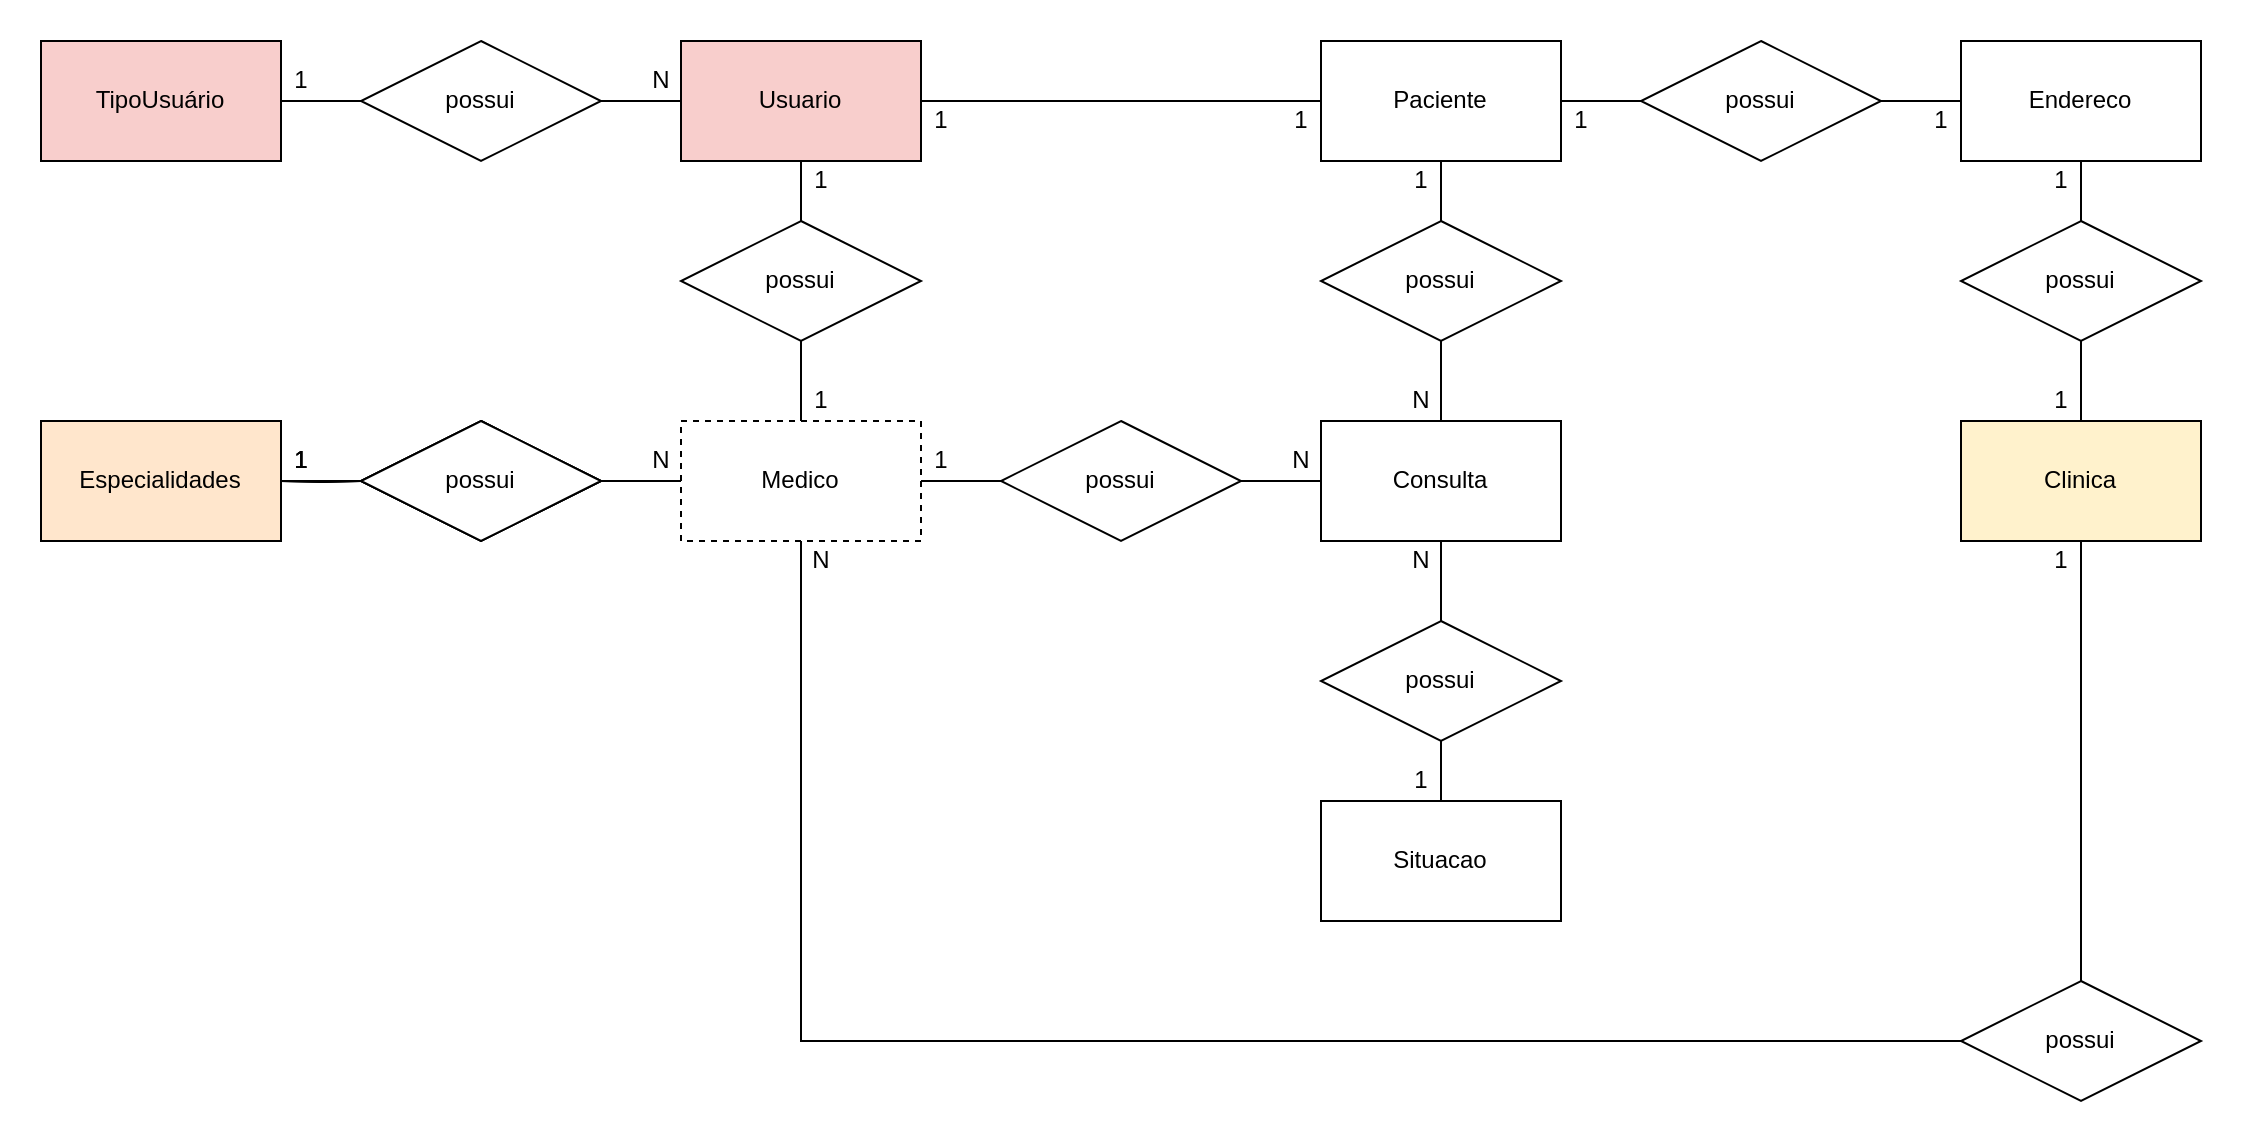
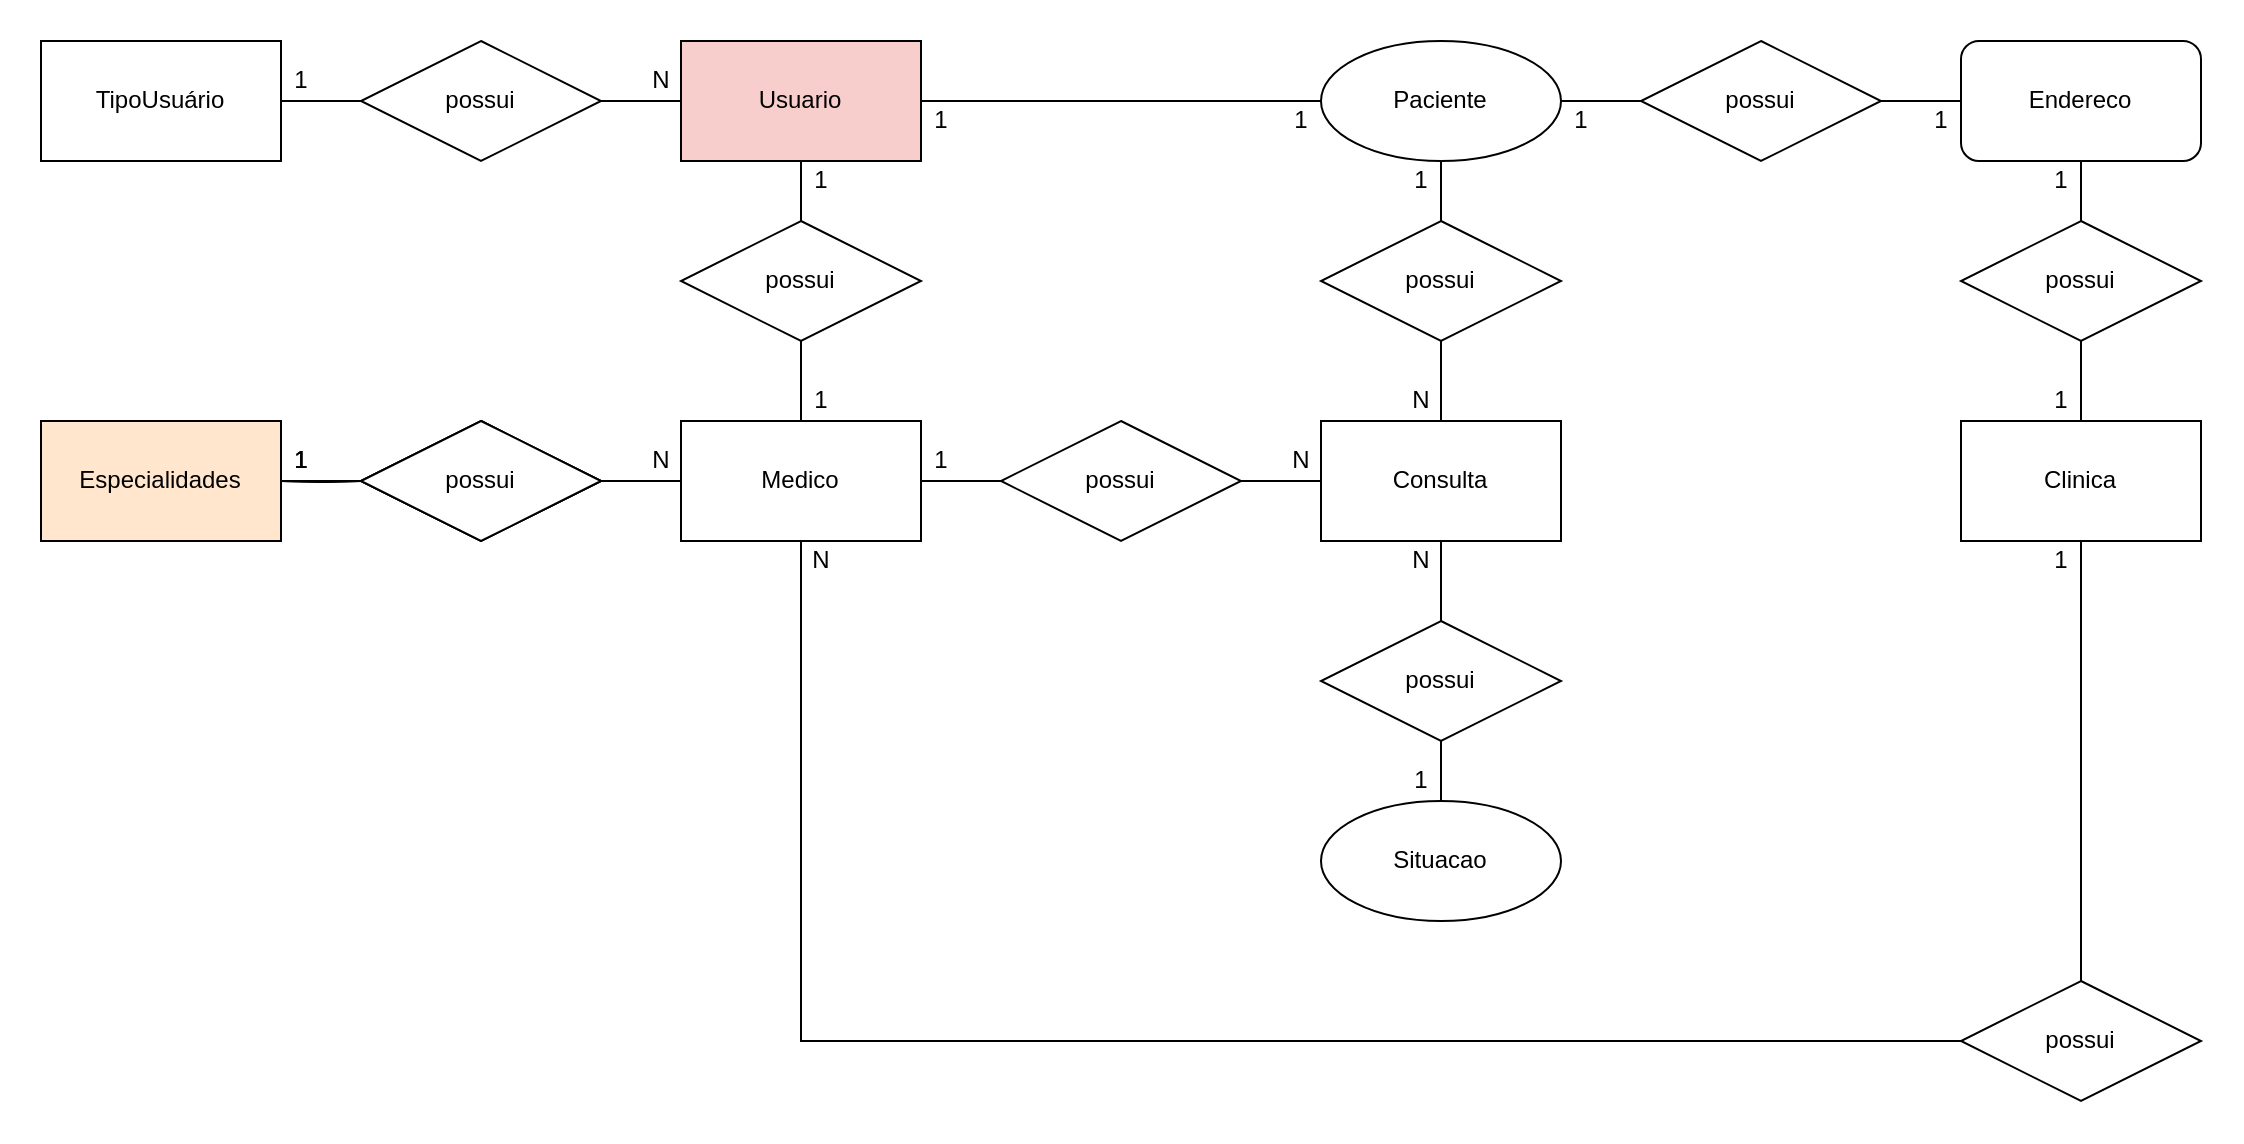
node "TipoUsuário": fillcolor #f8cecc -> #ffffff
node "Paciente": shape rectangle -> ellipse
node "Endereco": shape rectangle -> rounded rectangle
node "Medico": style dashed -> solid
node "Clinica": fillcolor #fff2cc -> #ffffff
node "Situacao": shape rectangle -> ellipse
